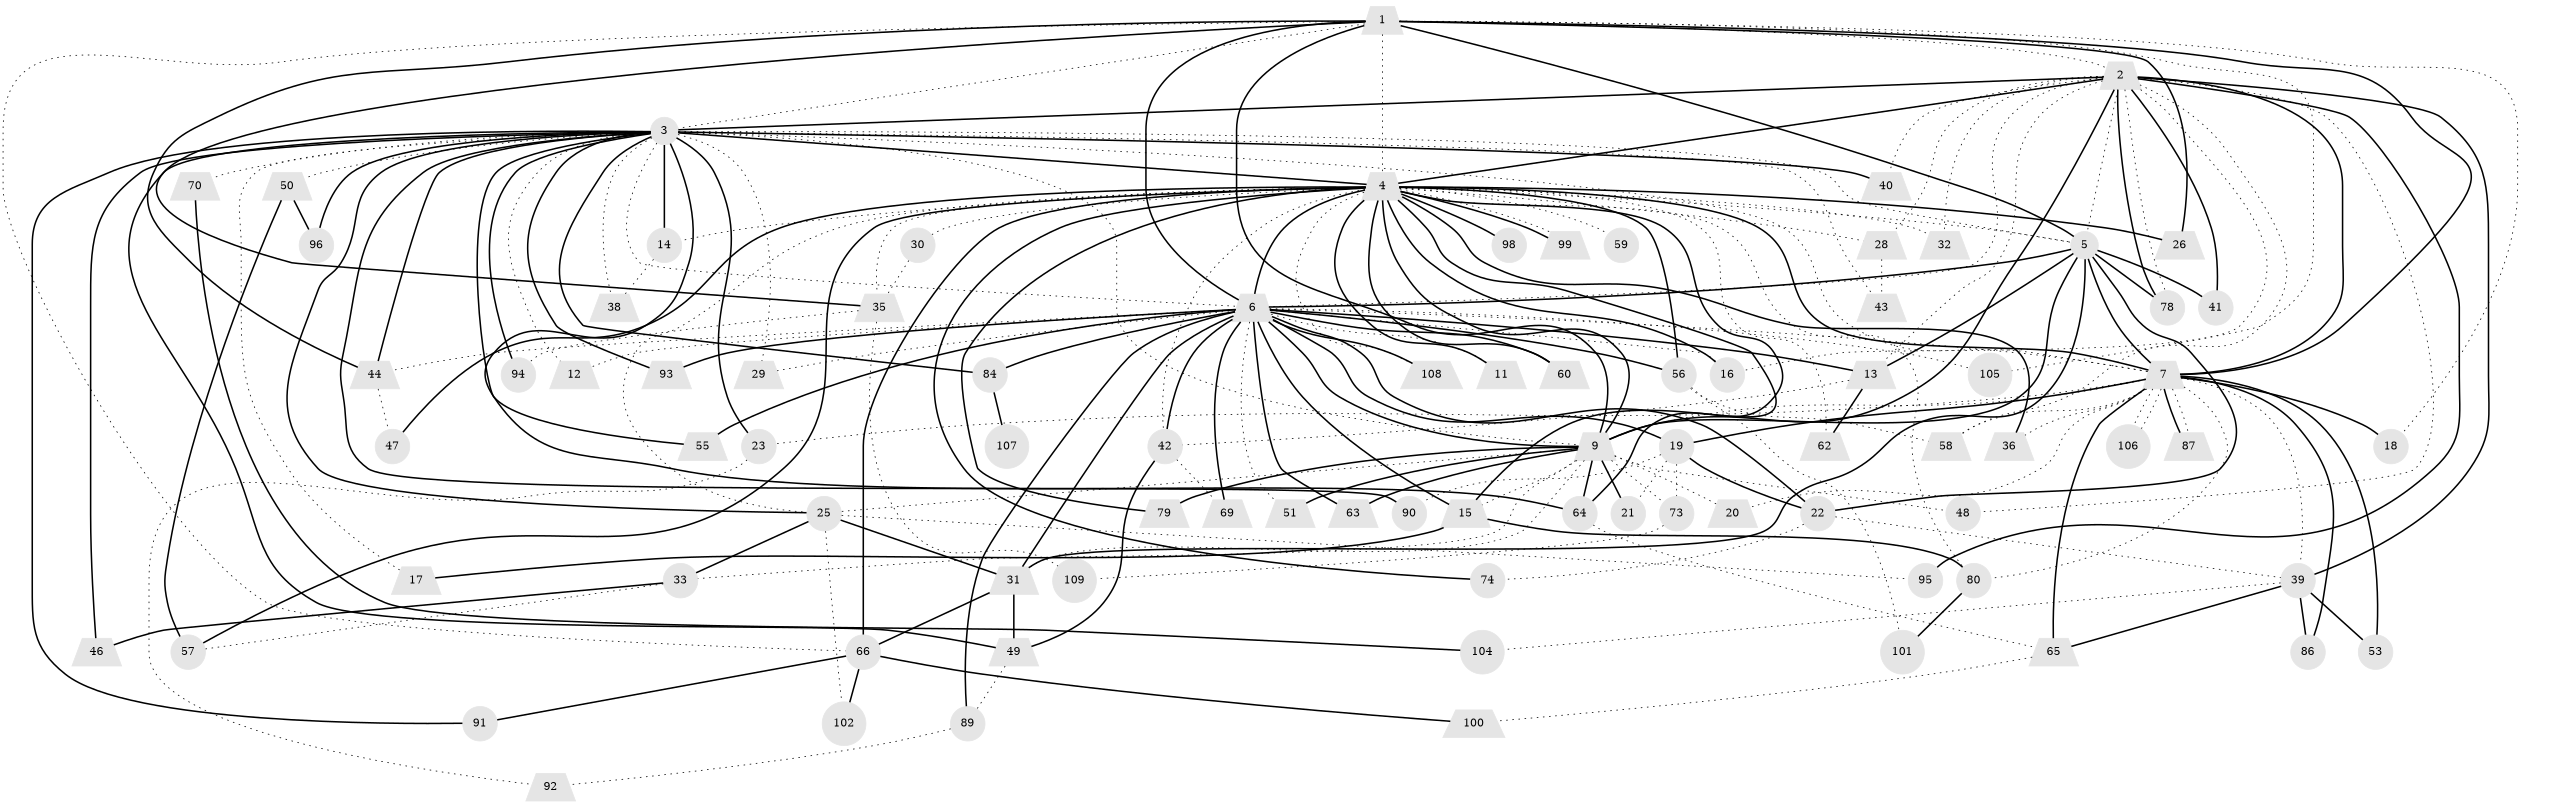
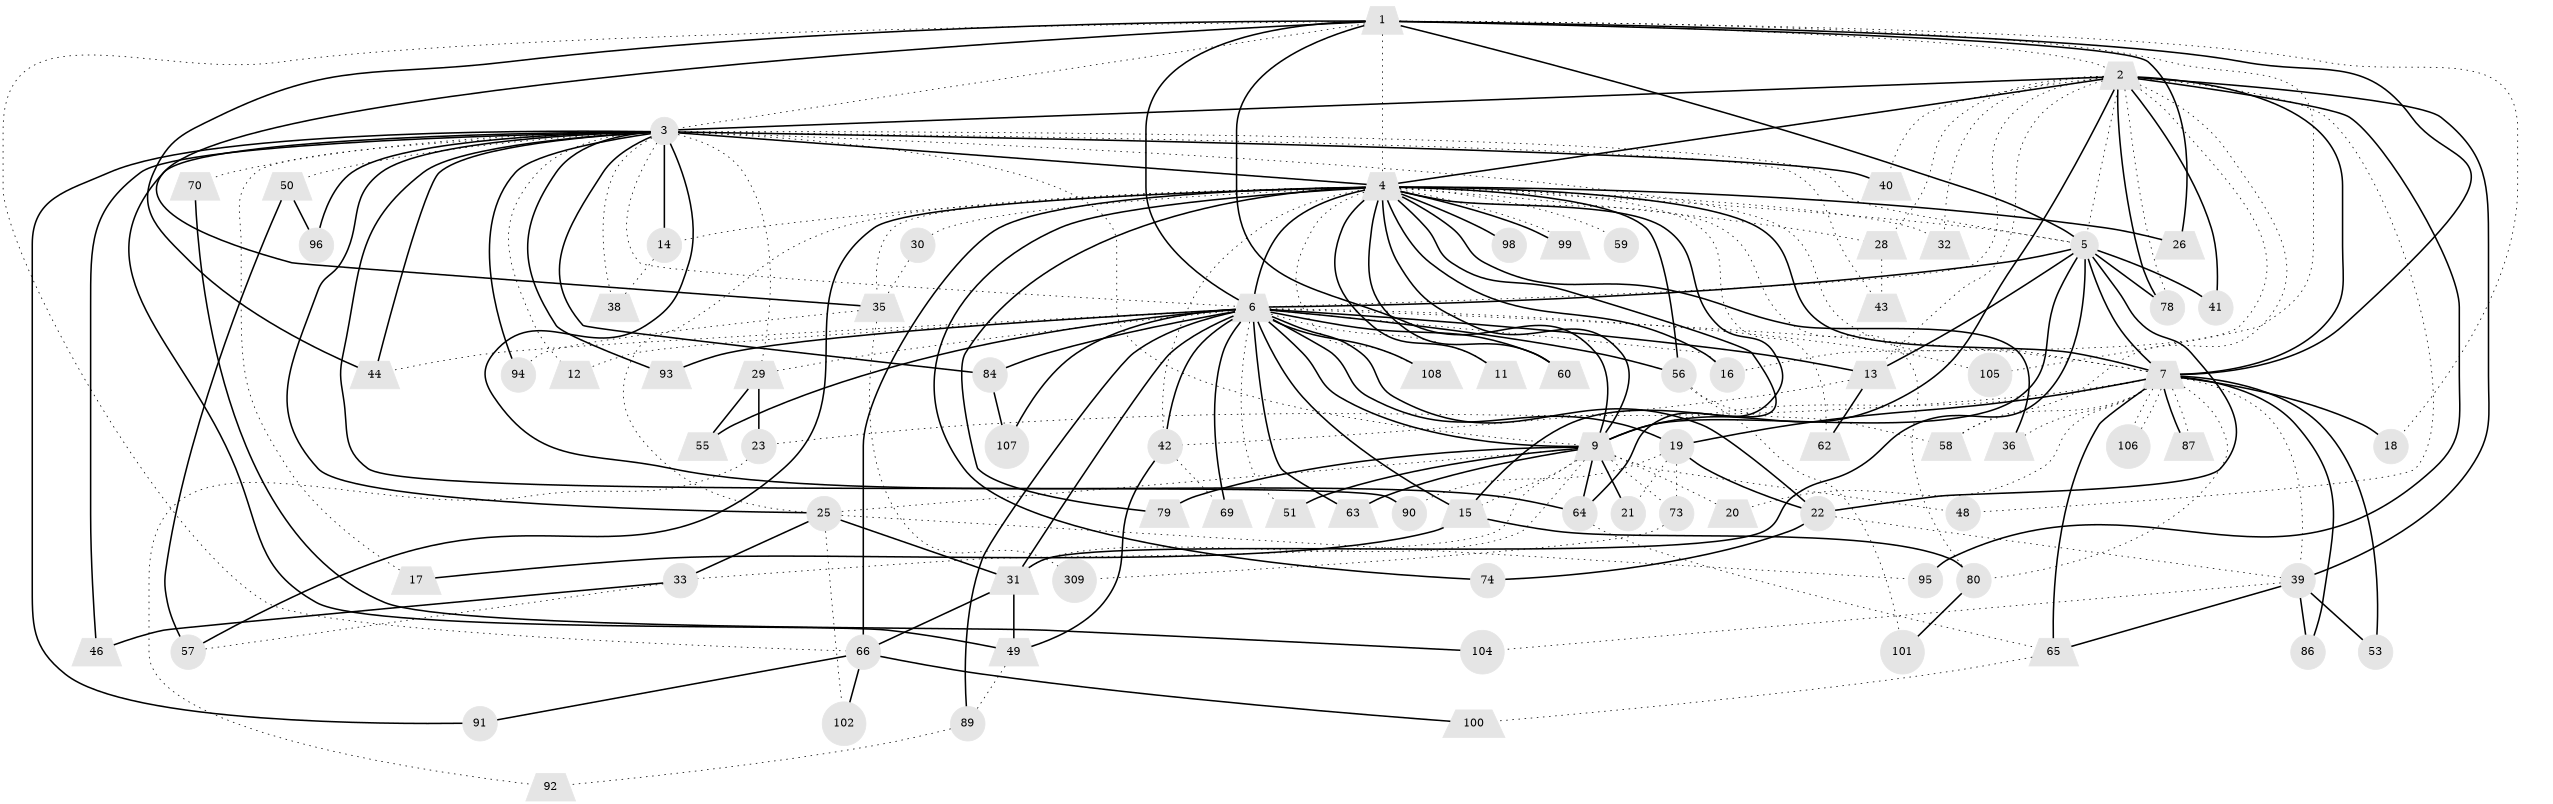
edge "3" -- "23": now "29" -- "23"
edge "3" -- "55": now "29" -- "55"
edge "6" -- "107": added
node "47": removed
edge "22" -- "74": style dotted -> bold
node "109": label "109" -> "309"
